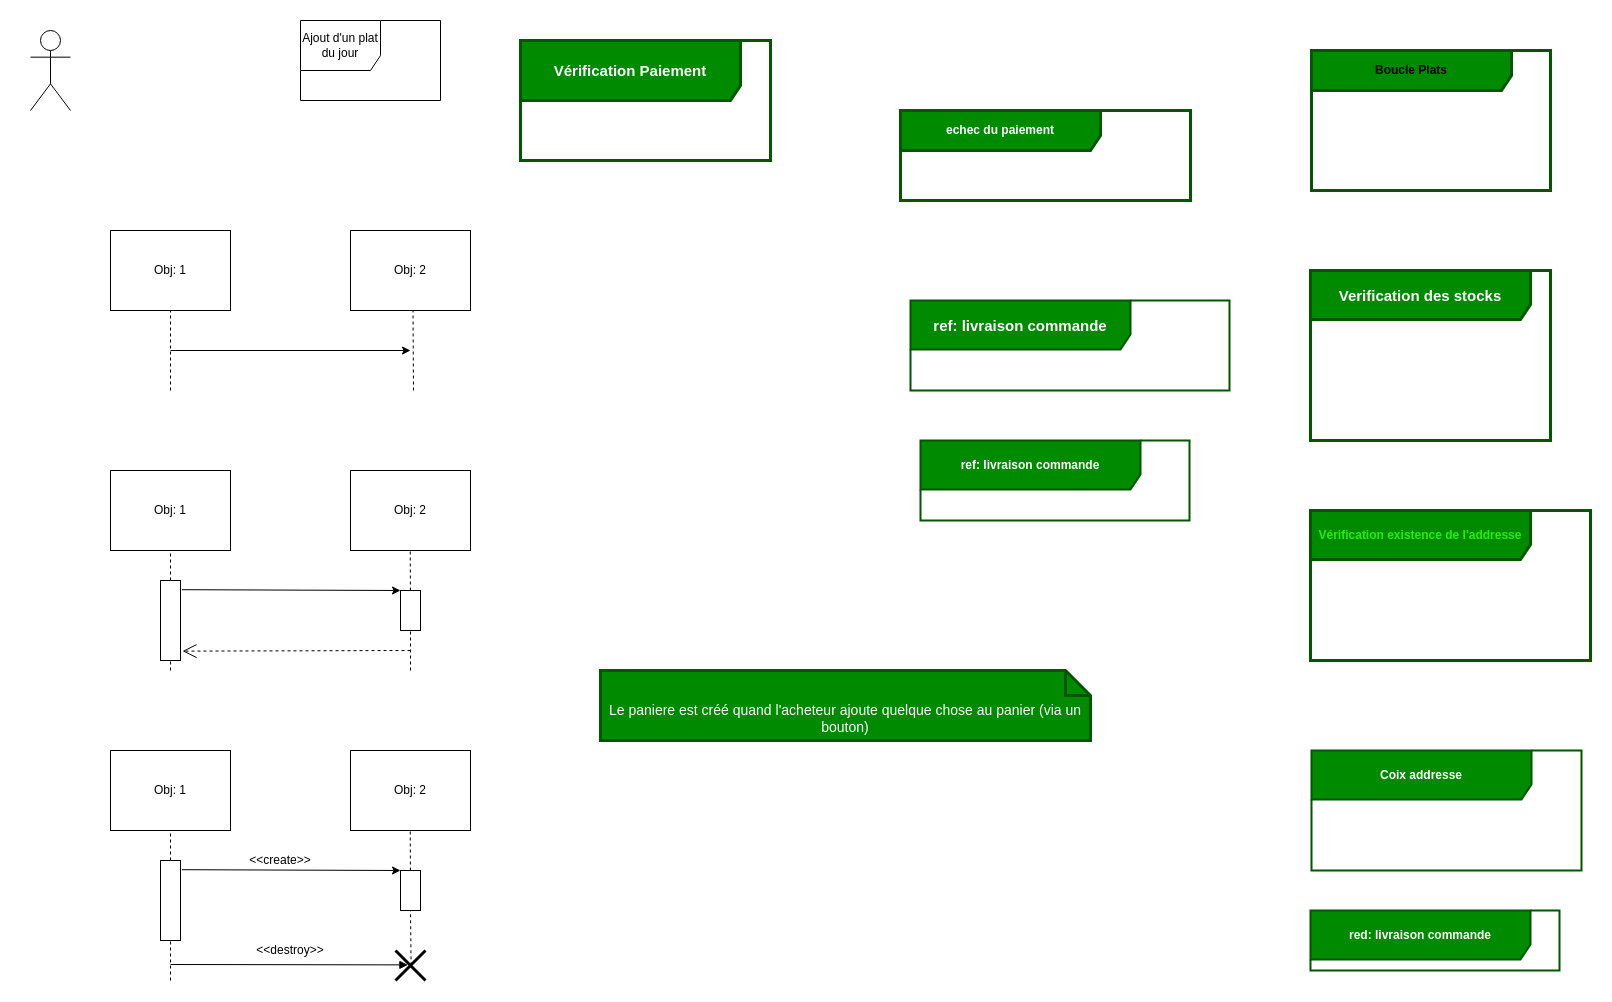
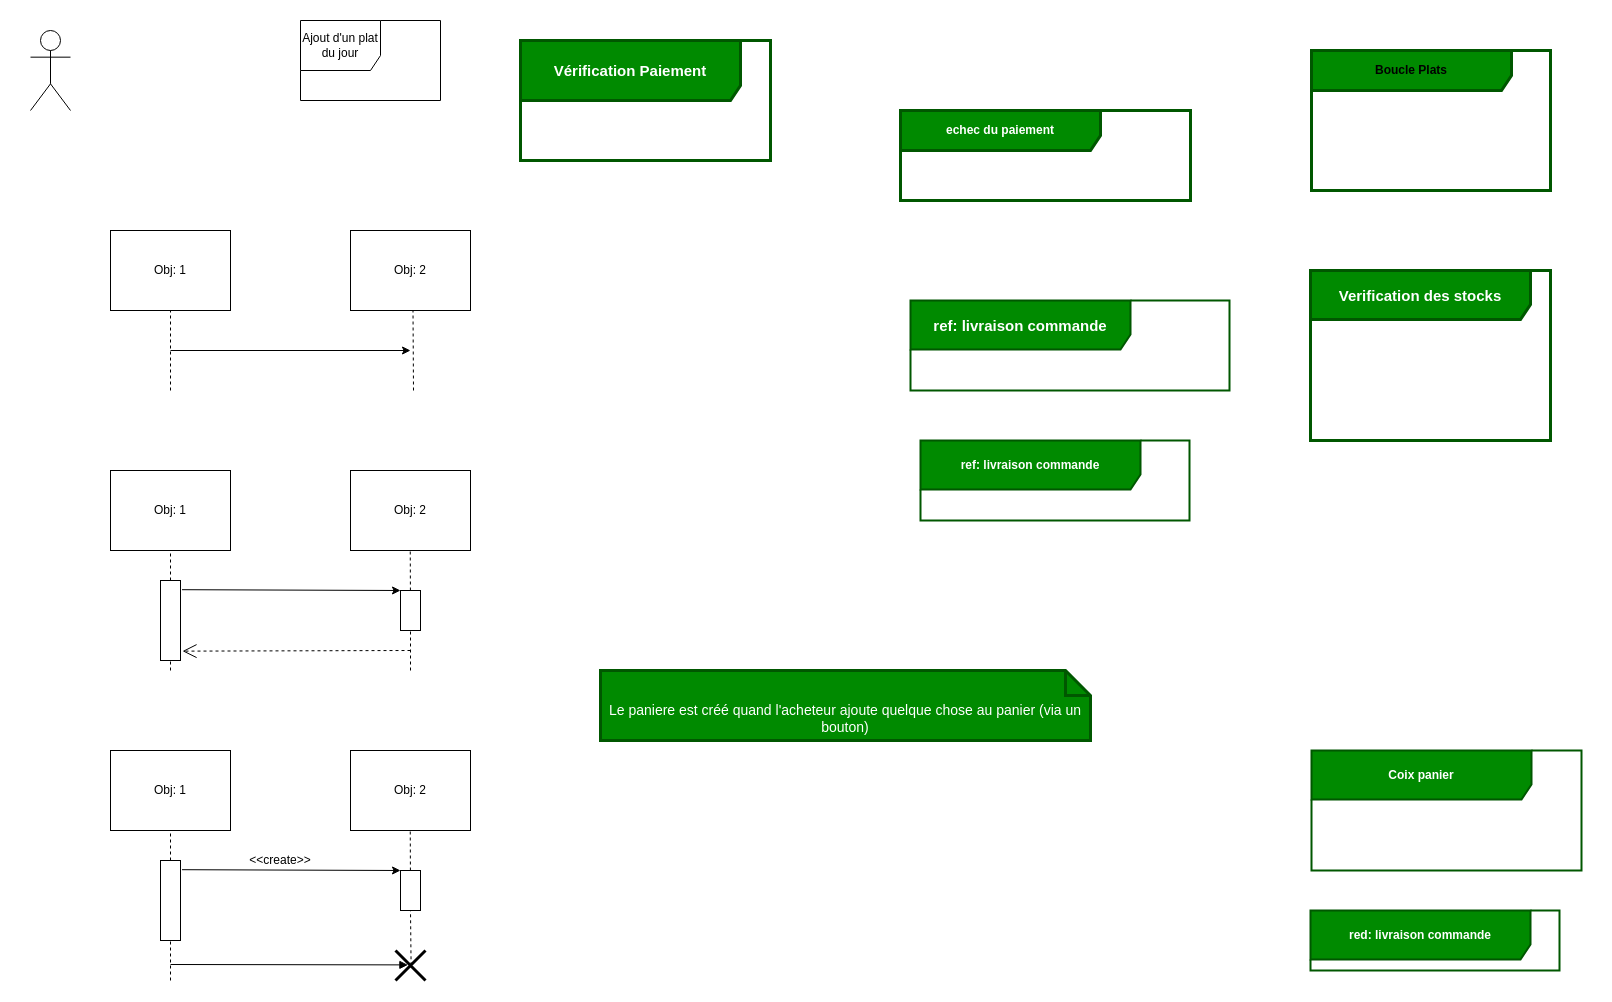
node "Vérification existence de l'addresse": removed
node "Coix addresse": label "Coix addresse" -> "Coix panier"
node "<<destroy>>": removed
